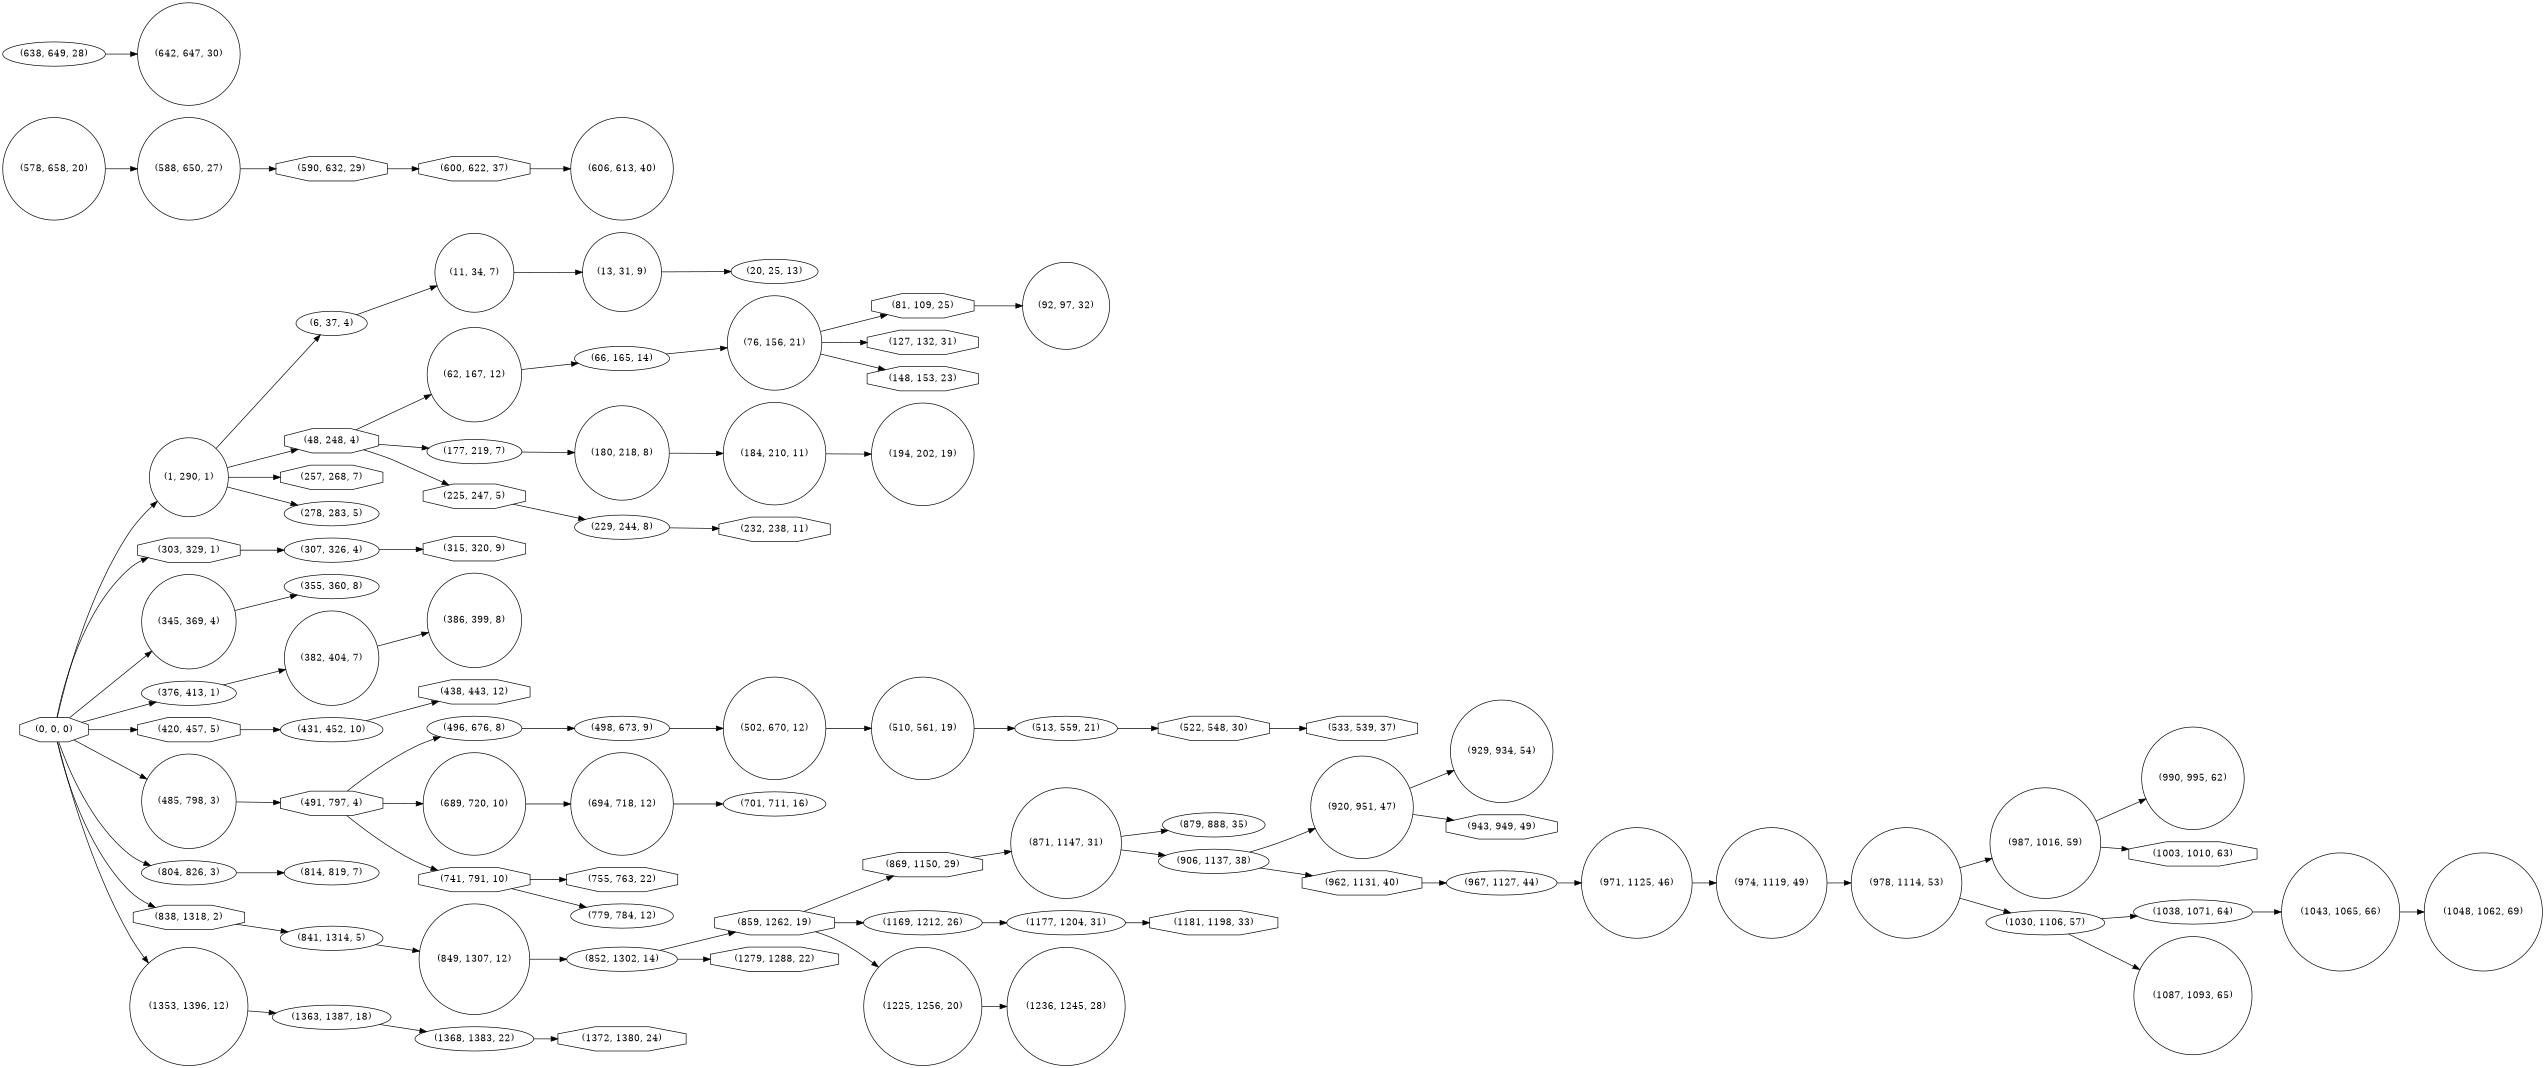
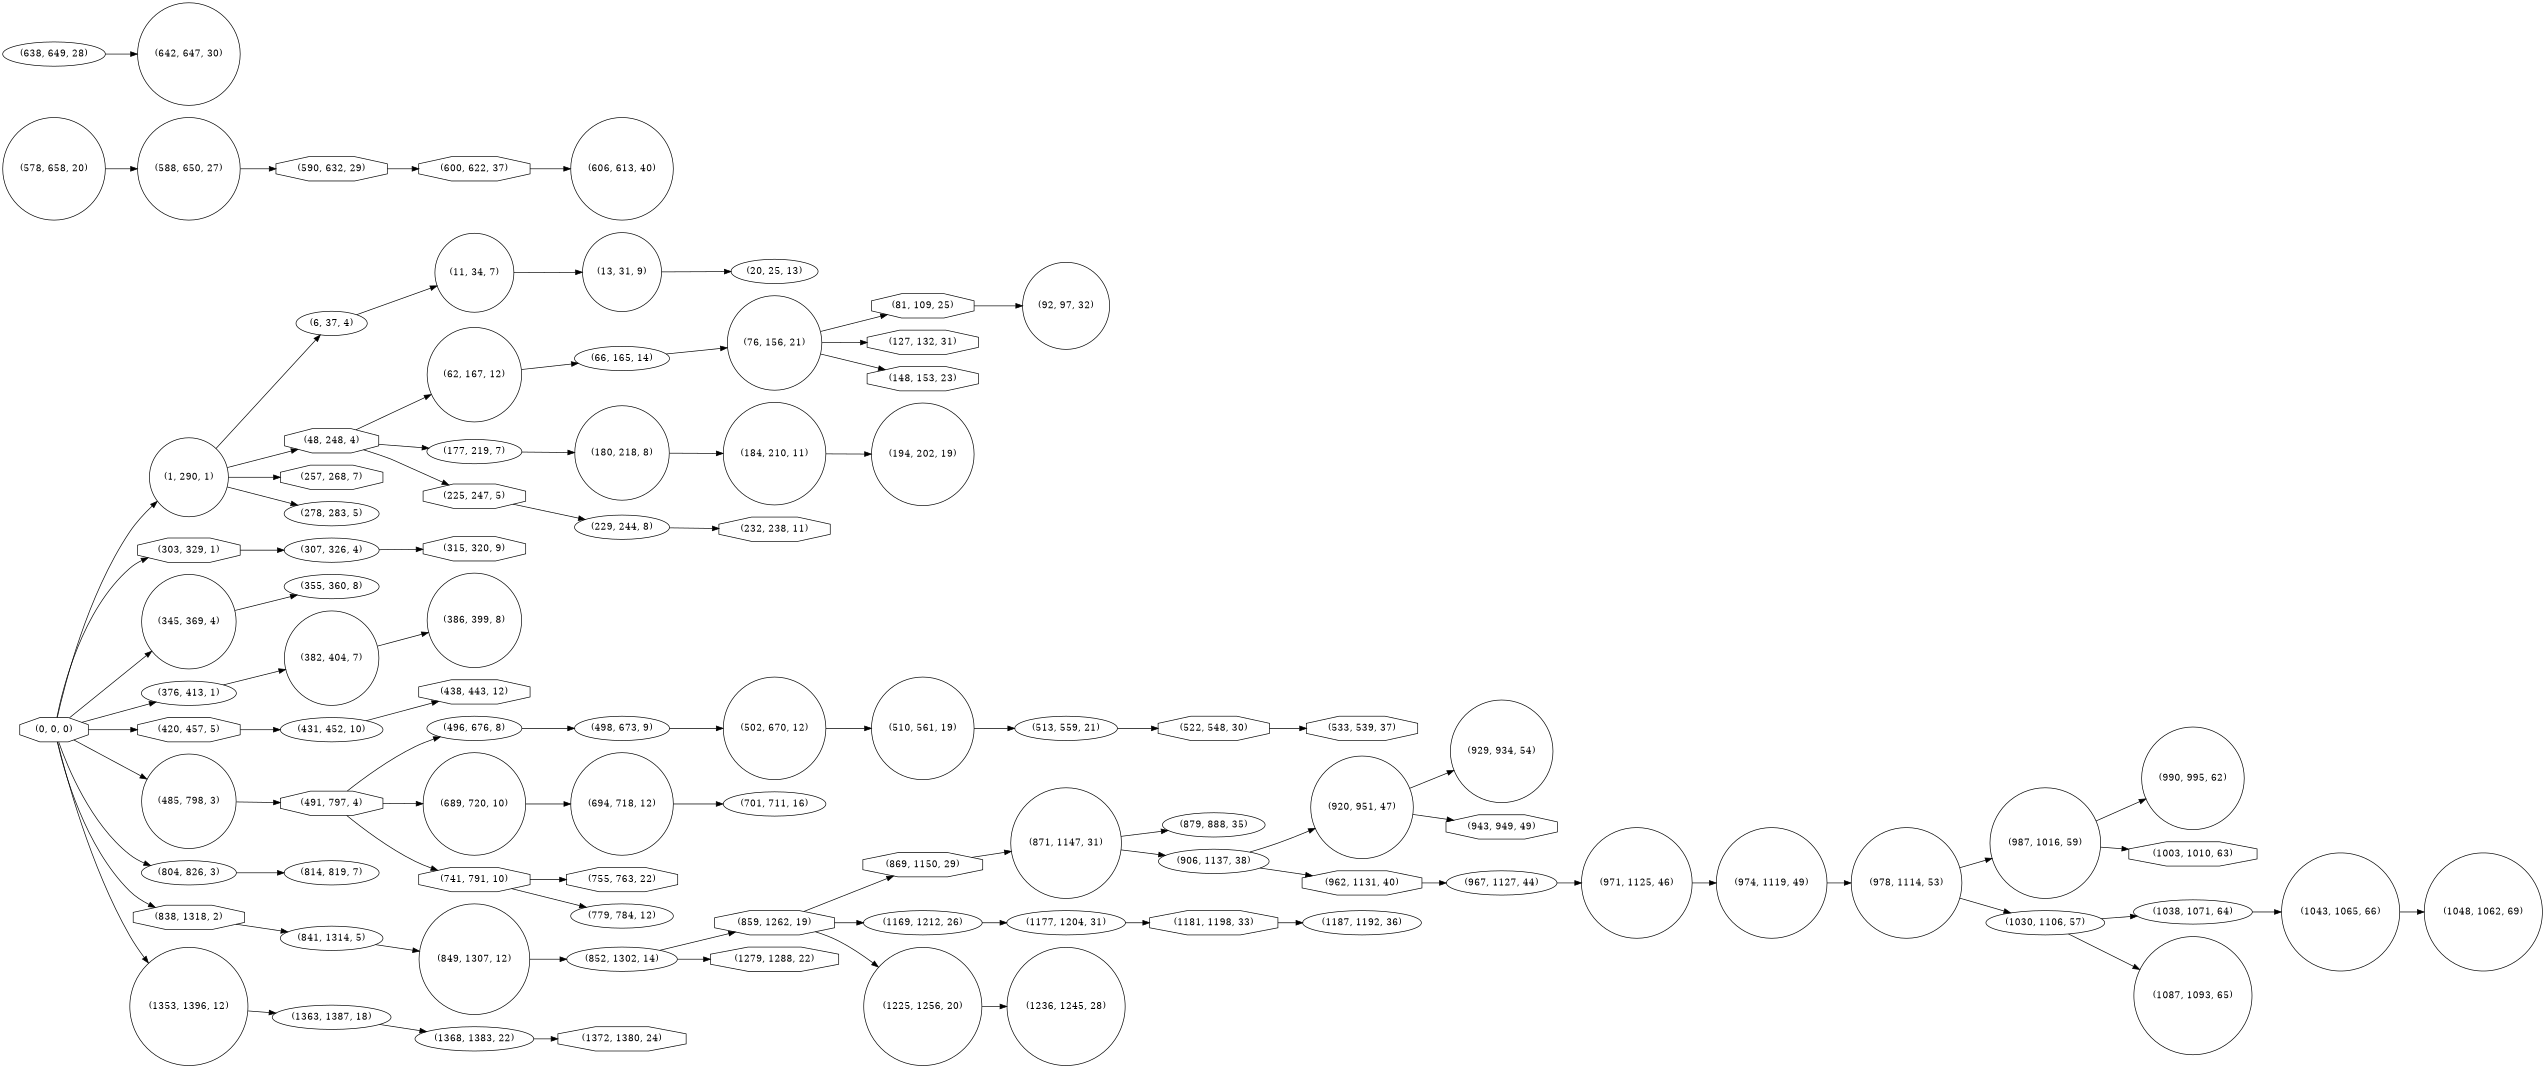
node "(1187, 1192, 36)": added
